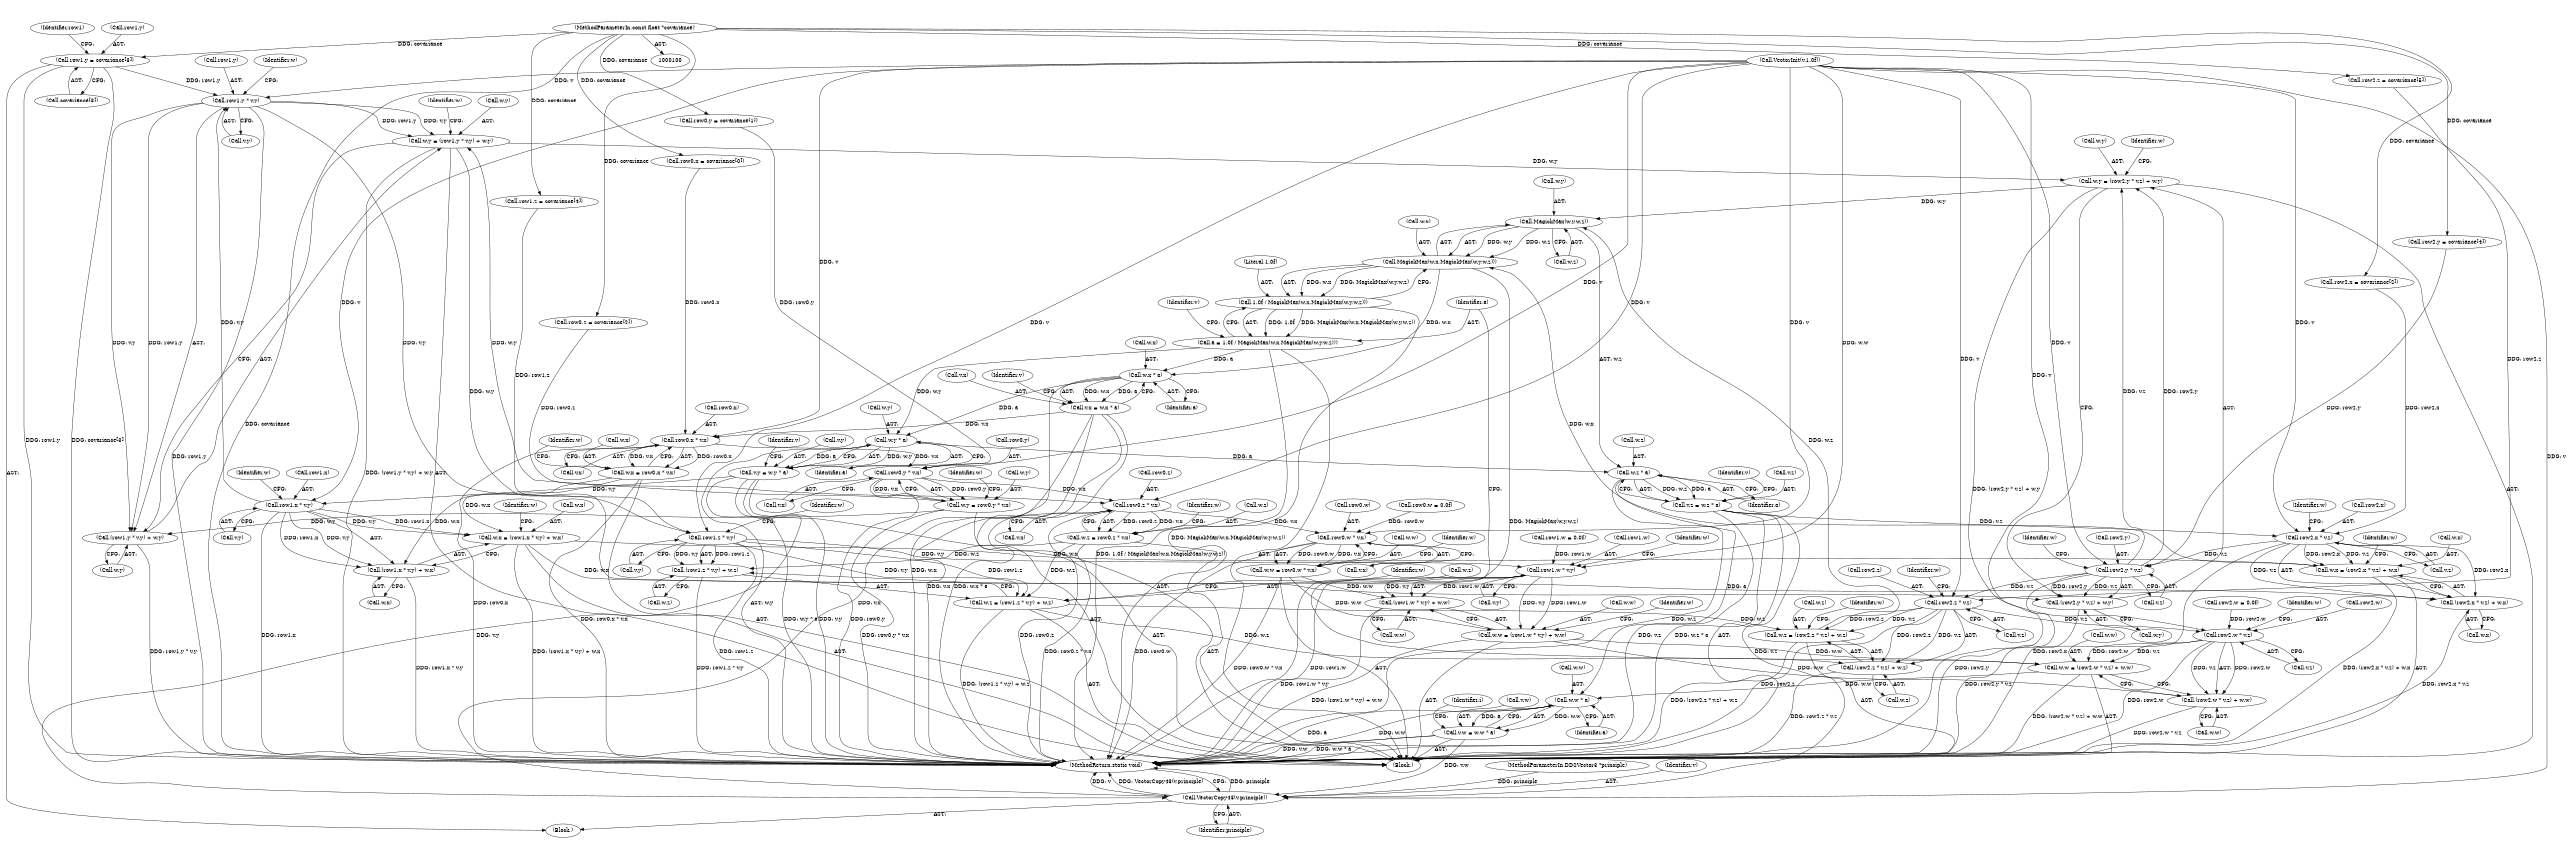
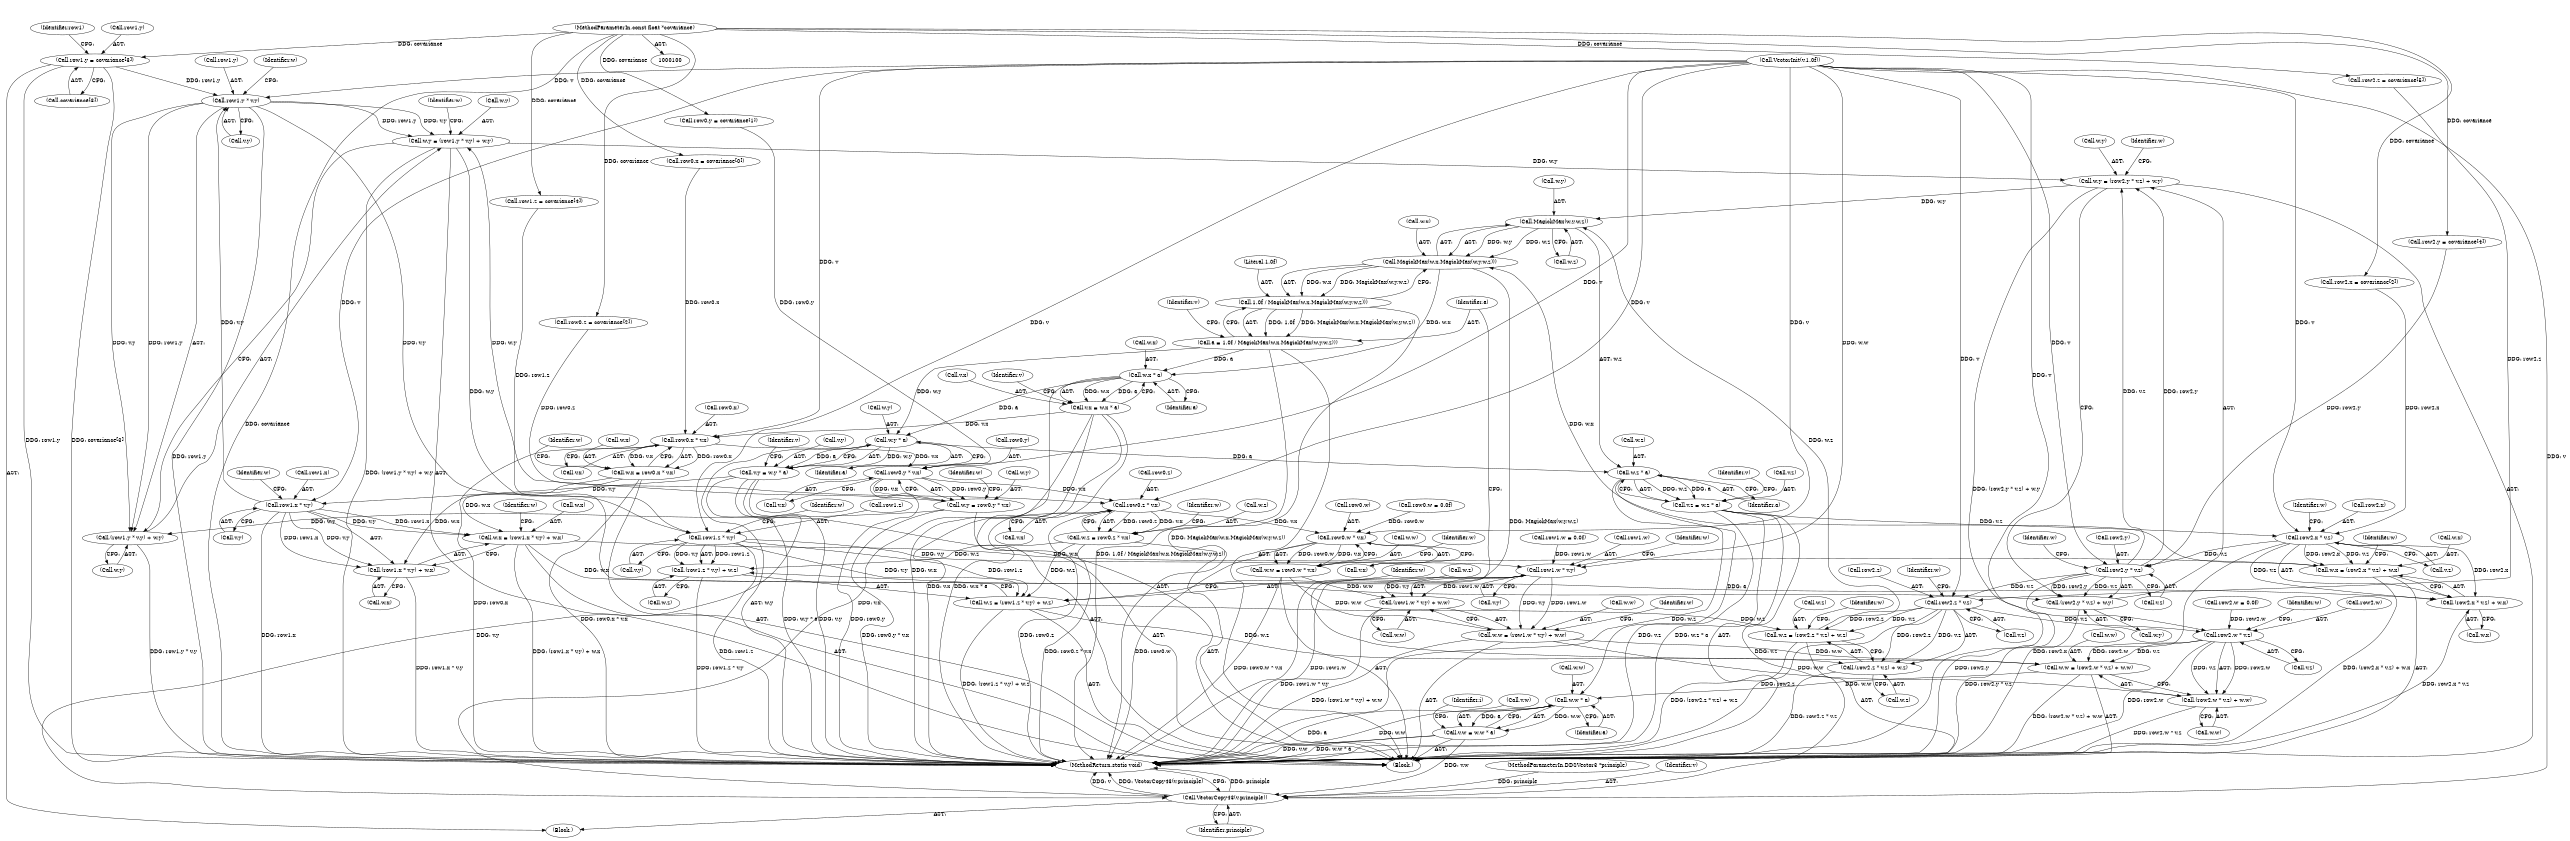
node "(Call,row1.z)": added
edge "(Call,w.z = (row2.z * v.z) + w.z)" -> "(Call,(row2.z * v.z) + w.z)": label "AST: " -> "CFG: "
edge "(Call,(row2.w * v.z) + w.w)" -> "(Call,w.w = (row2.w * v.z) + w.w)": label "CFG: " -> "AST: "
